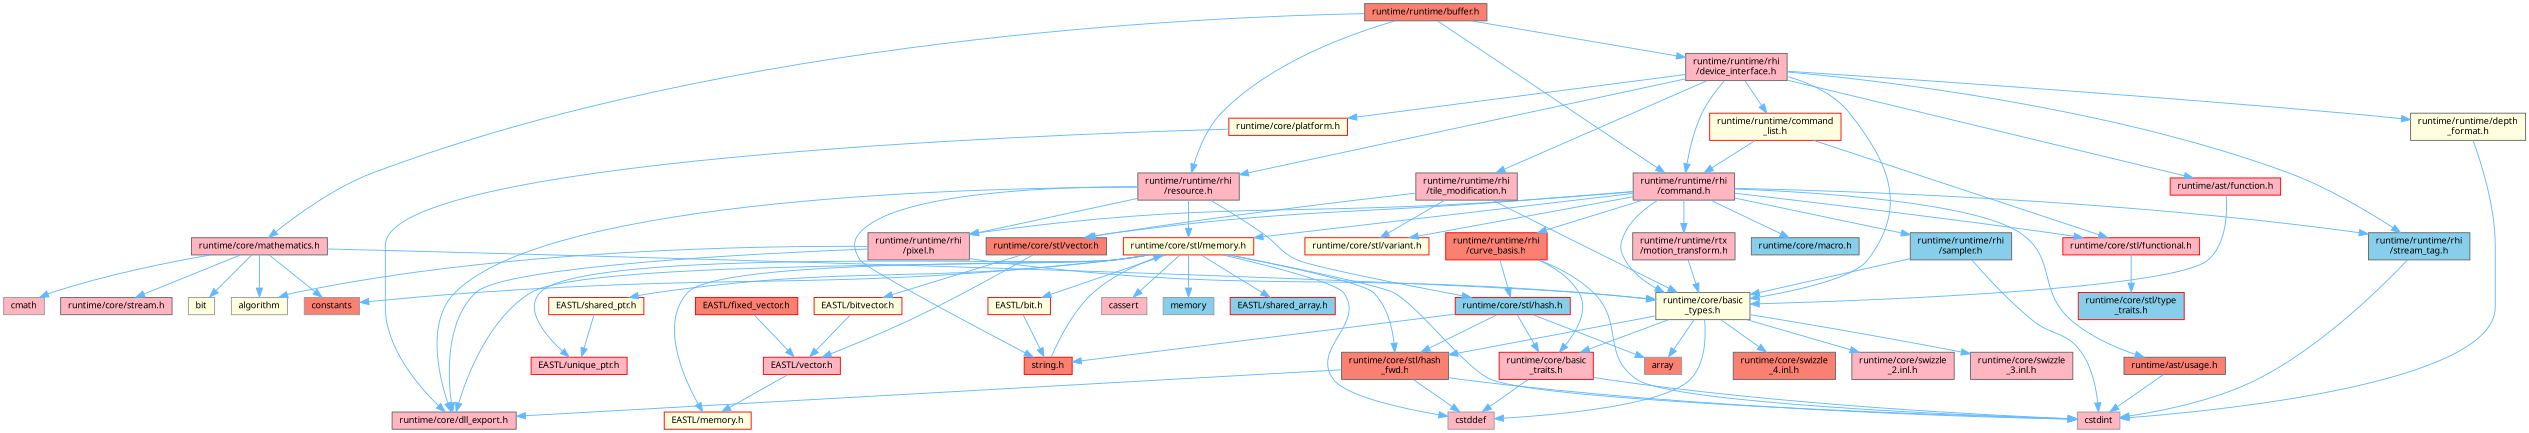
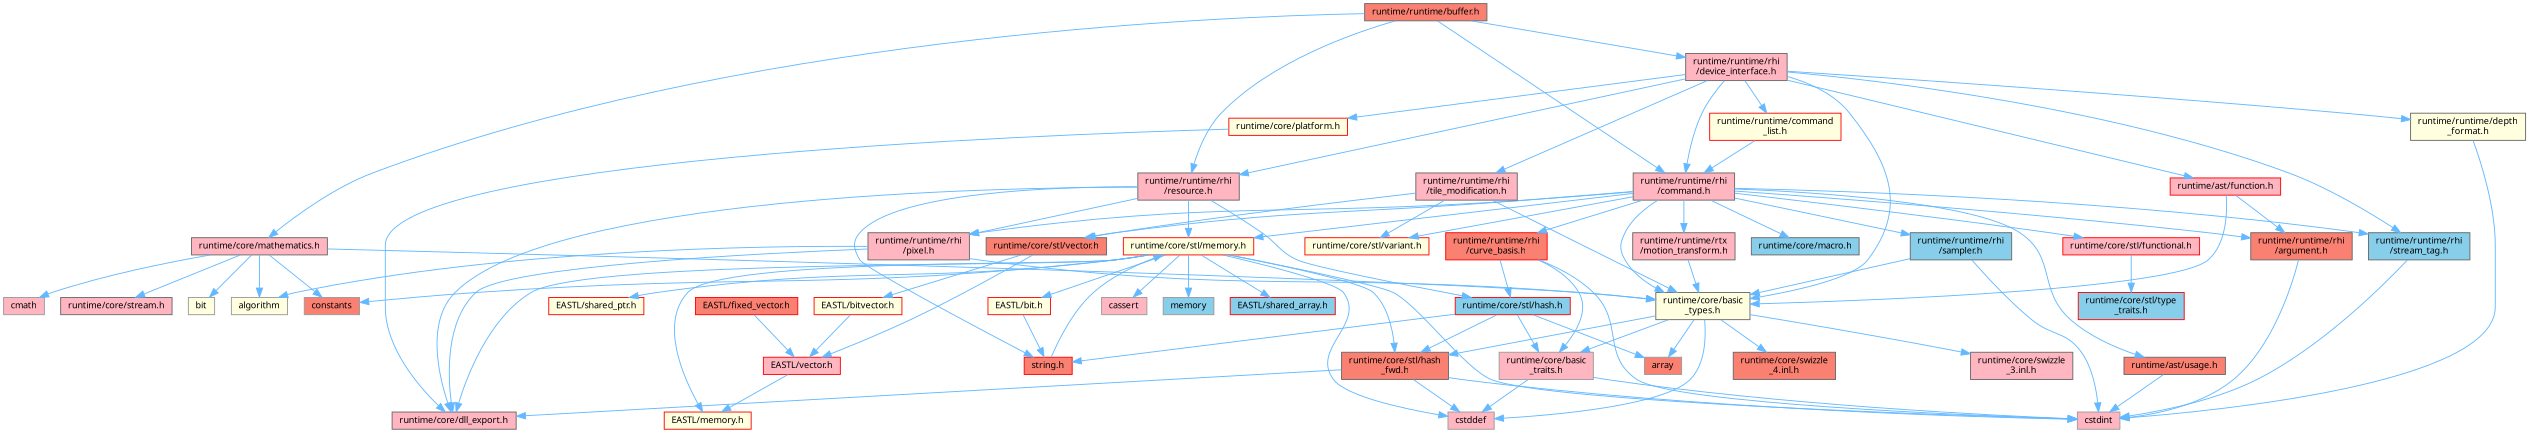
edge "runtime/runtime/command _list.h" -> "runtime/core/stl/functional.h": removed
node "runtime/runtime/rhi /argument.h": added
node "EASTL/unique_ptr.h": removed
node "runtime/core/basic _traits.h": color red -> grey60
node "runtime/core/swizzle _2.inl.h": removed
